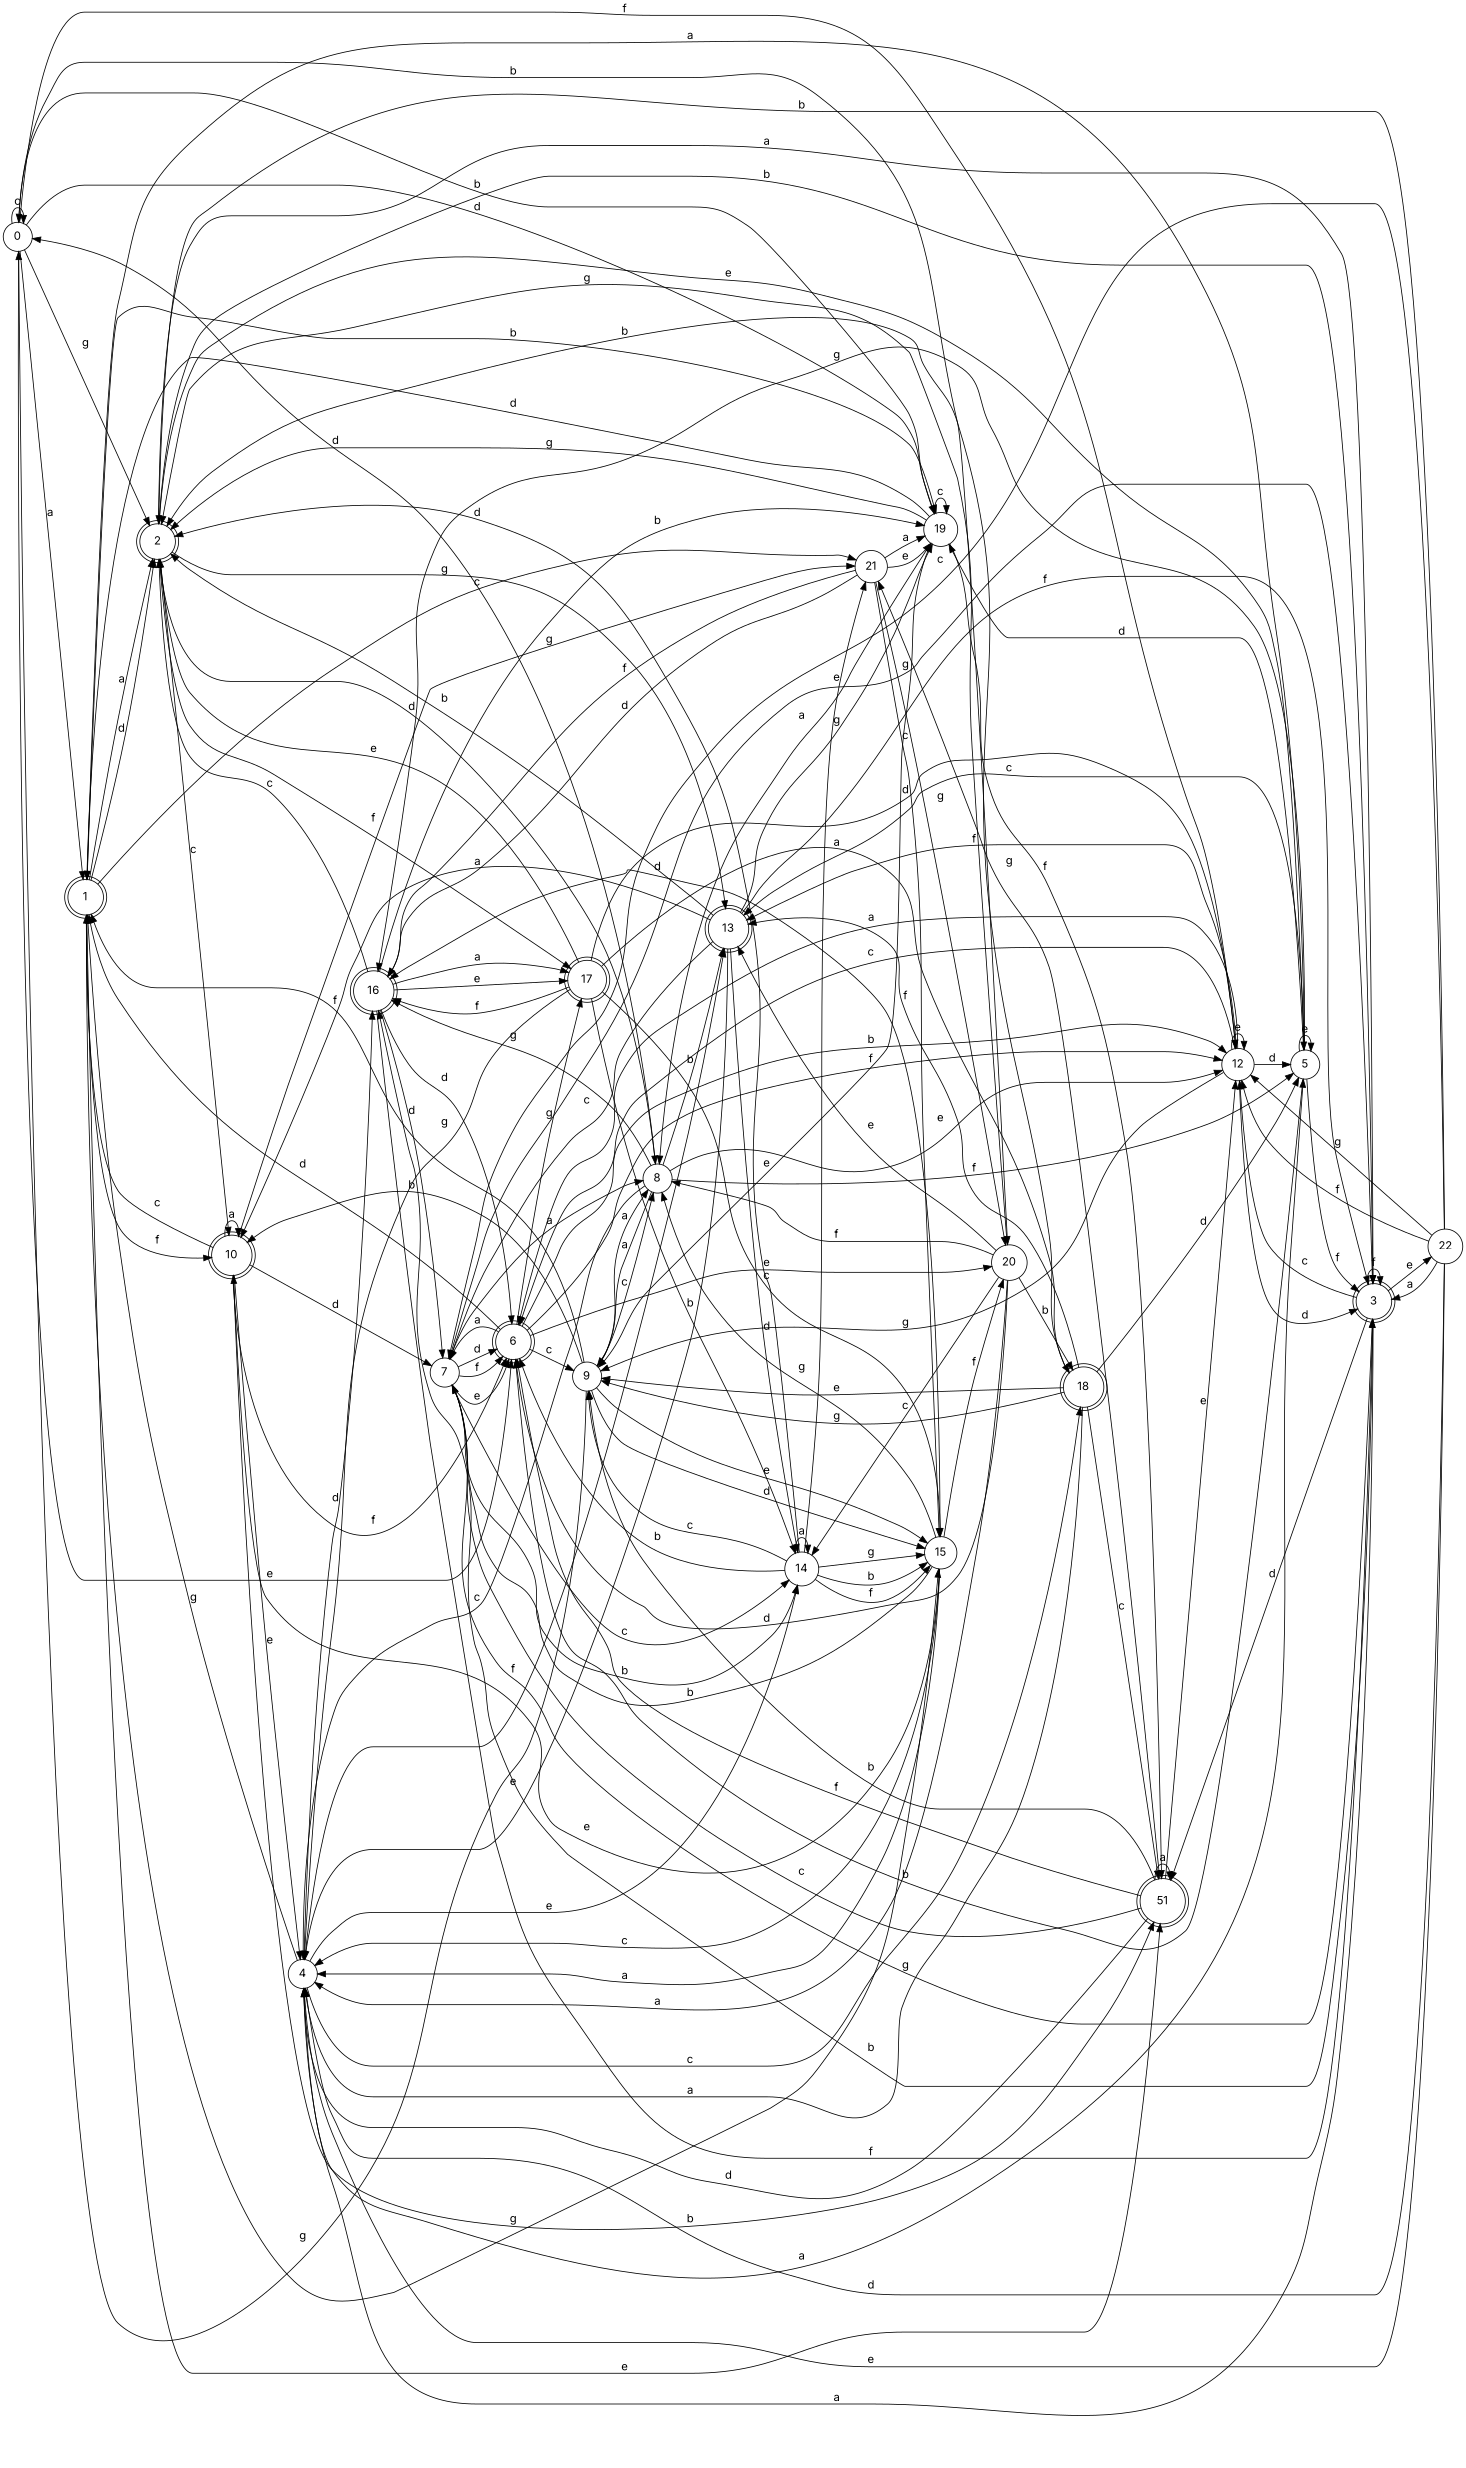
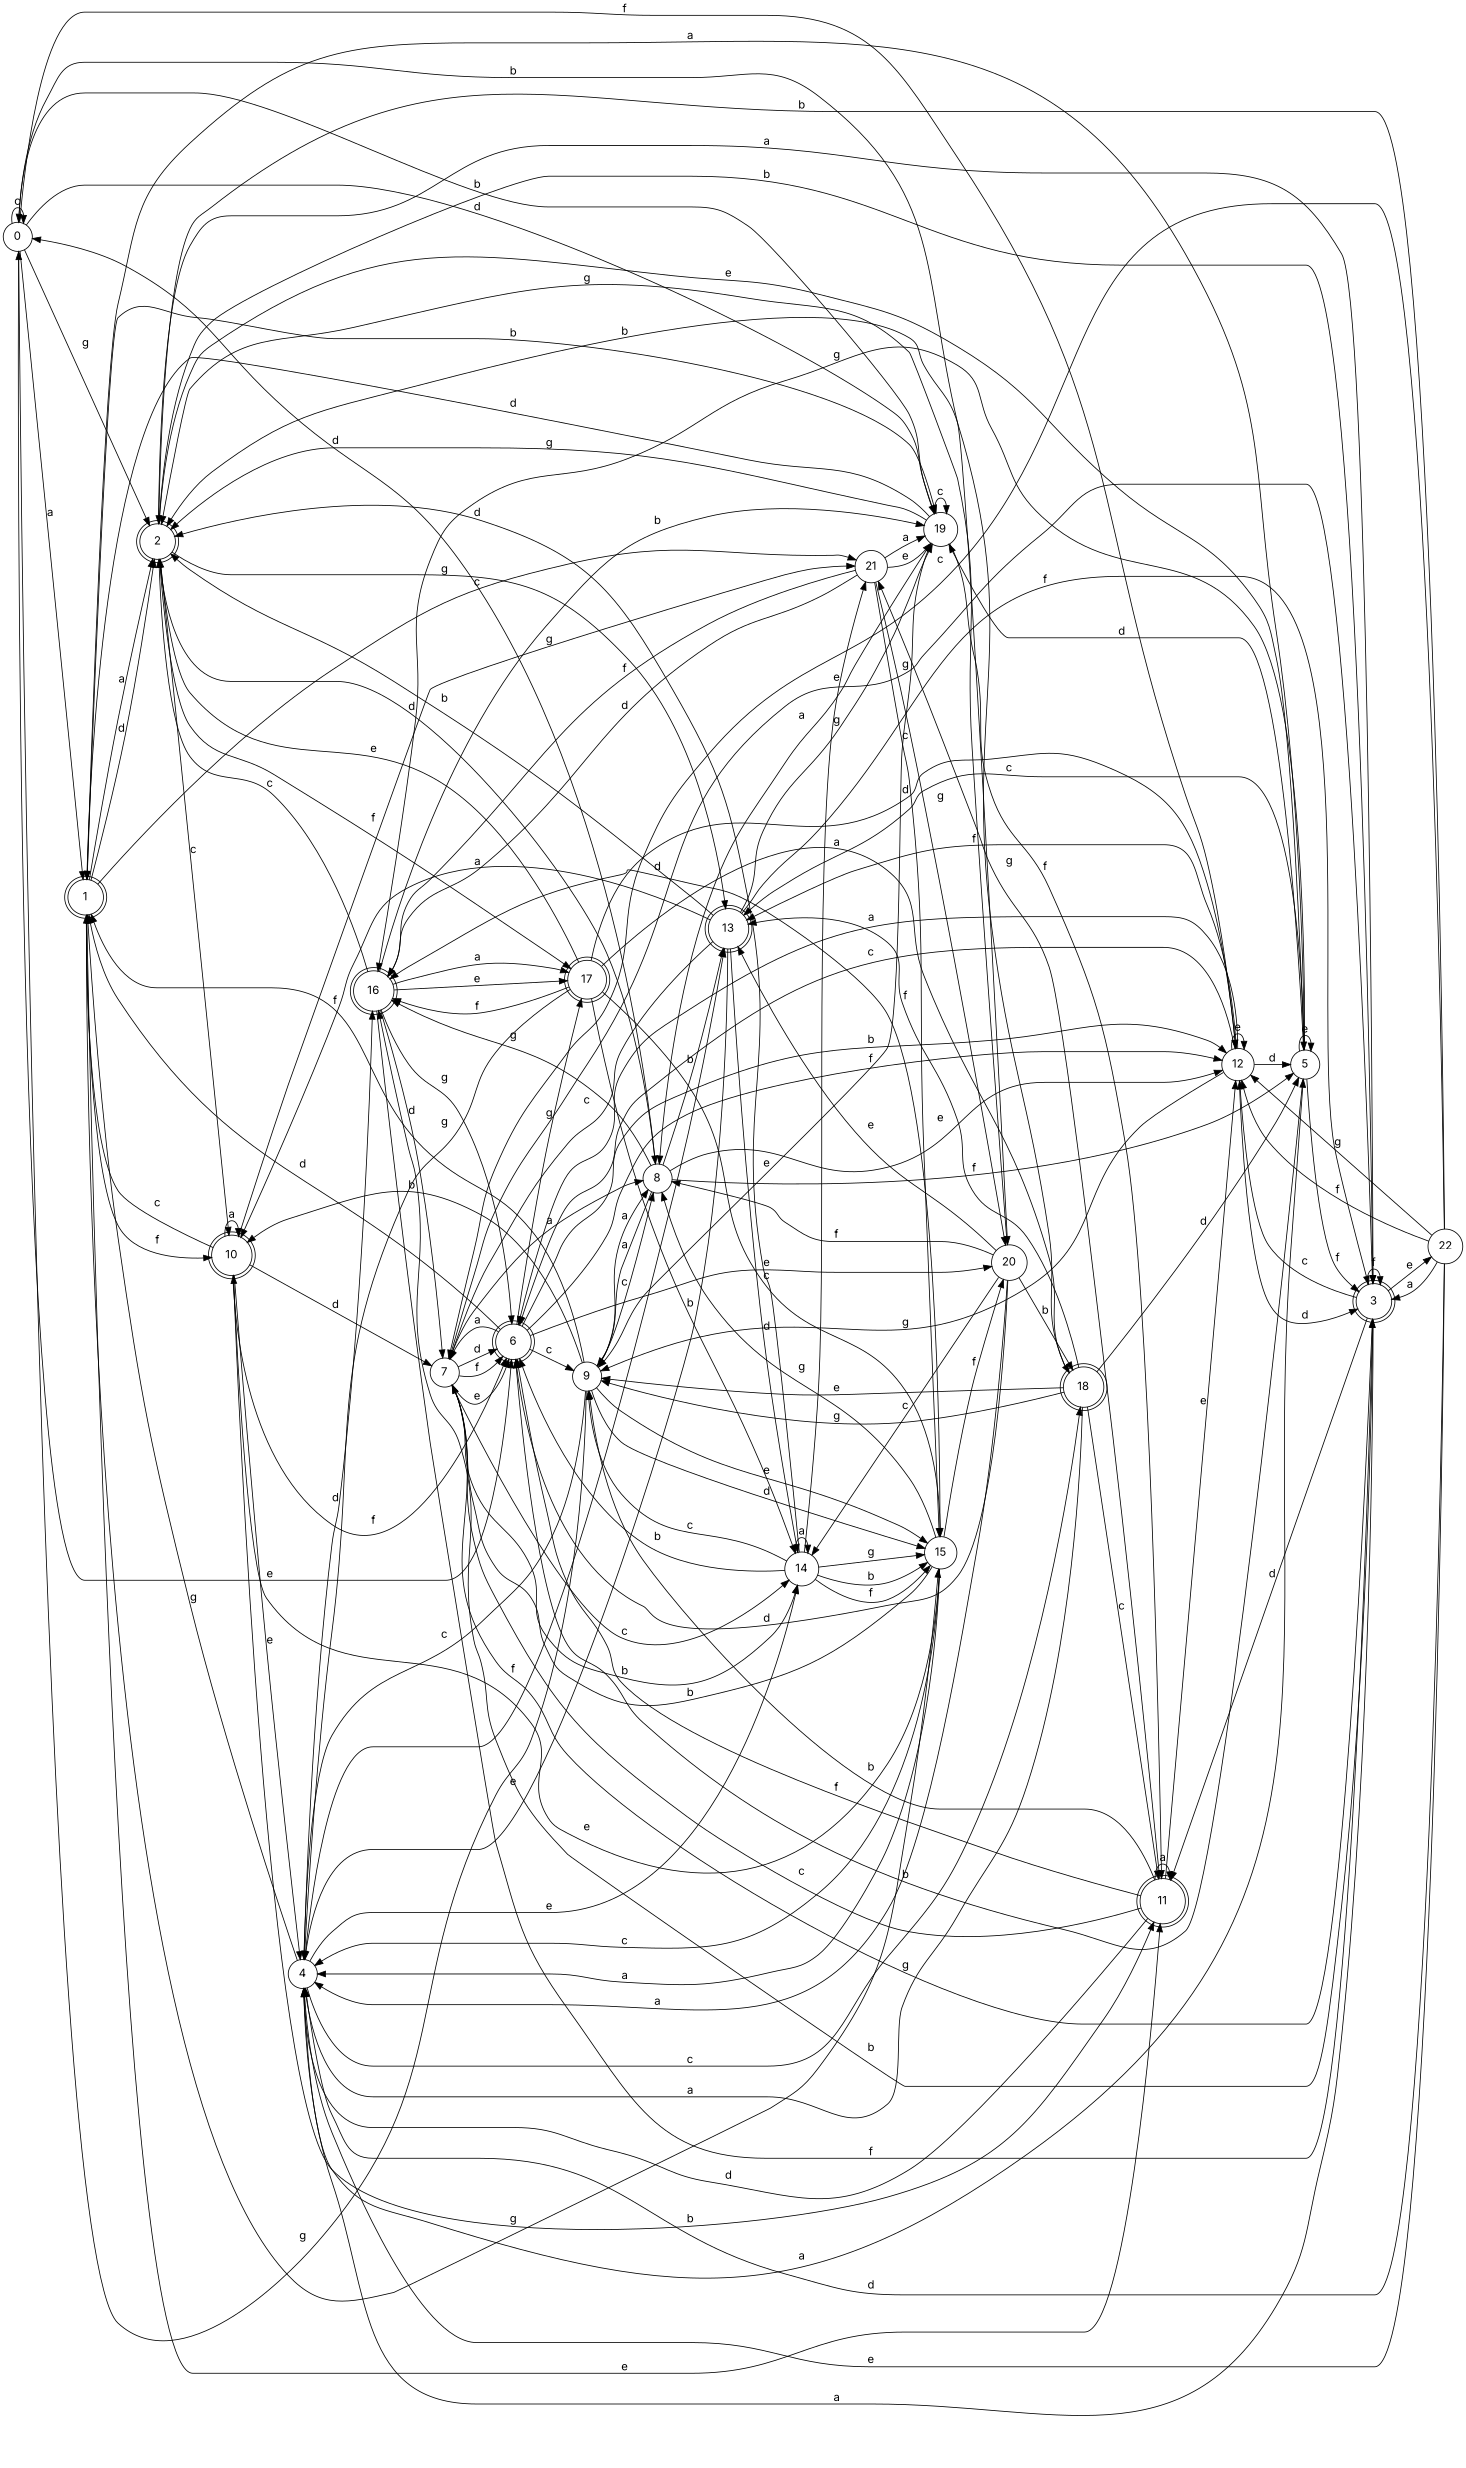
edge "16" -> "6": label "d" -> "g"
edge "8" -> "4": now "9" -> "4"
node "51": label "51" -> "11"
